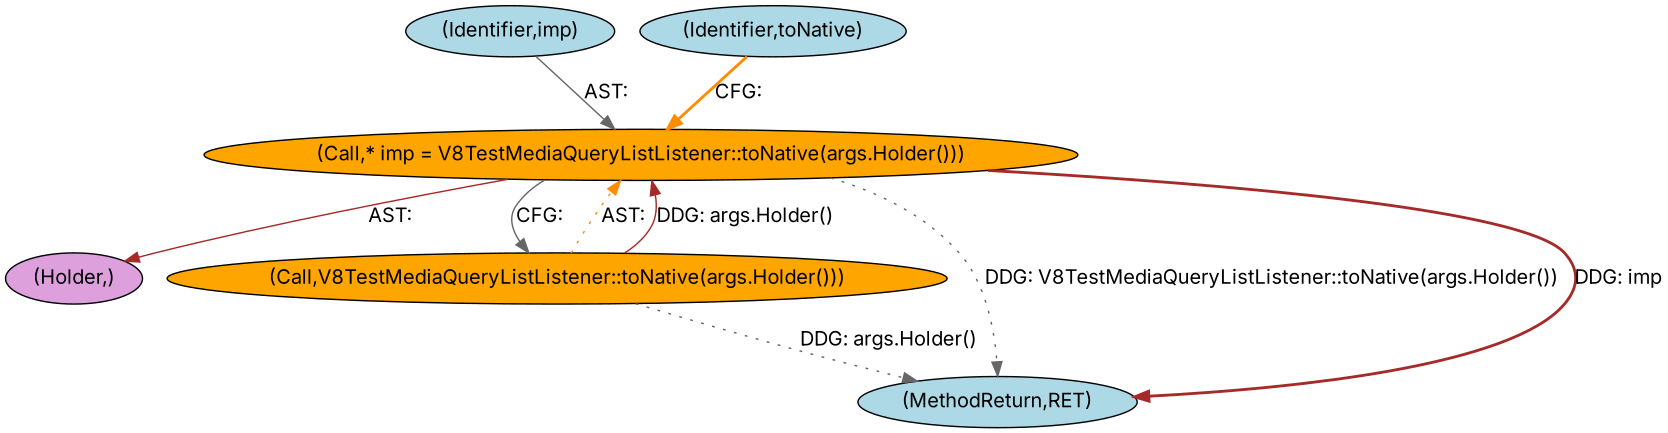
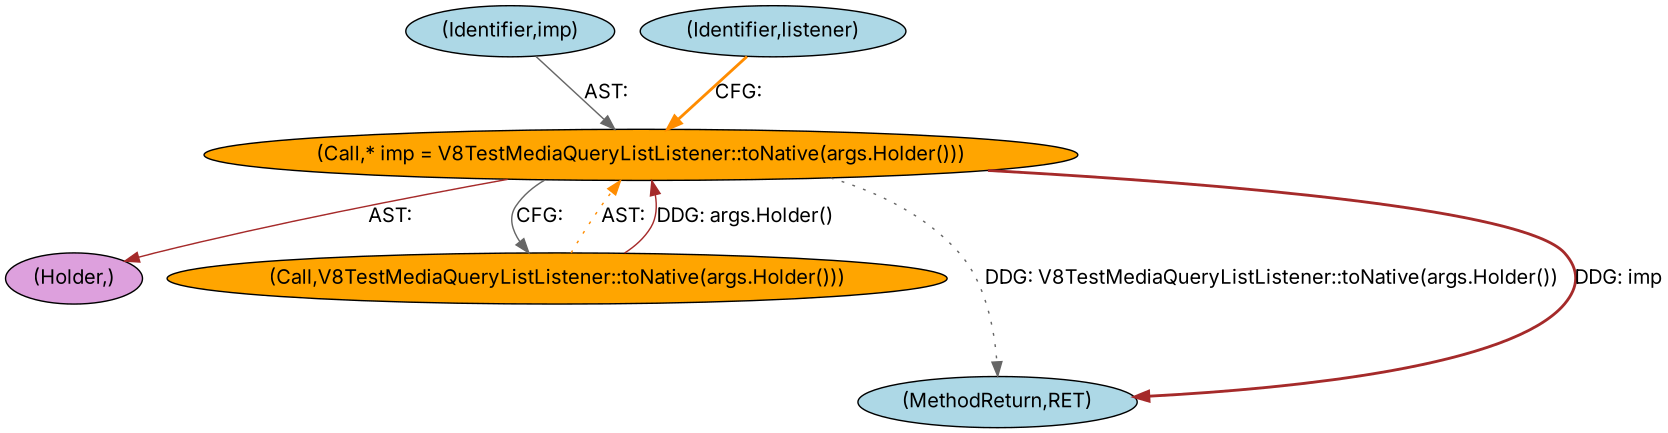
node "(Identifier,toNative)": label "(Identifier,toNative)" -> "(Identifier,listener)"
edge "(Call,V8TestMediaQueryListListener::toNative(args.Holder()))" -> "(MethodReturn,RET)": removed, label "DDG: args.Holder()"
